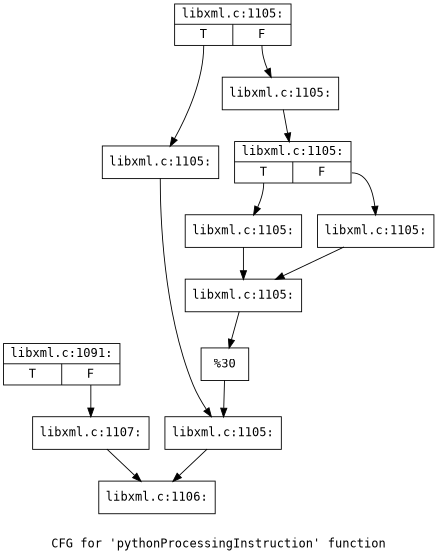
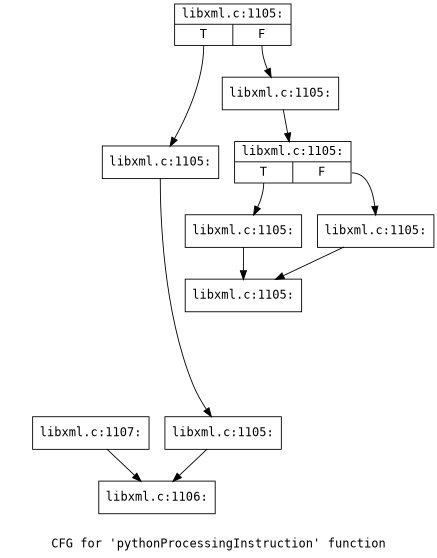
node "libxml.c:1091:": removed
node "%30": removed
